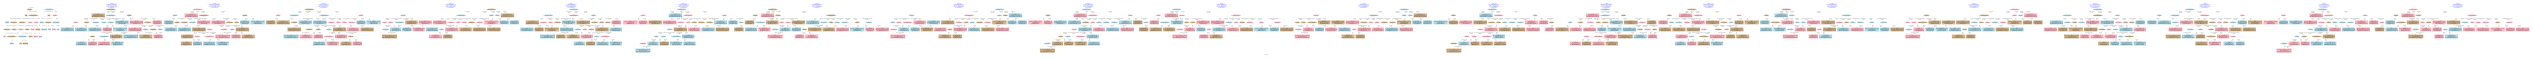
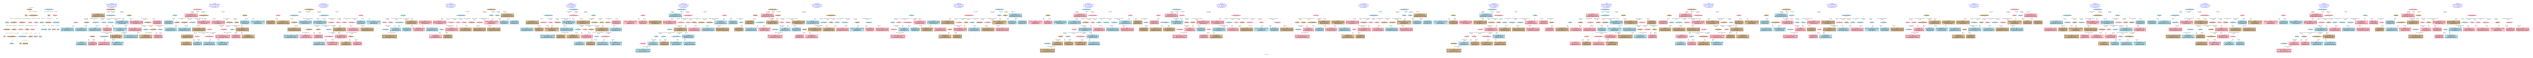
node "Classification": removed
